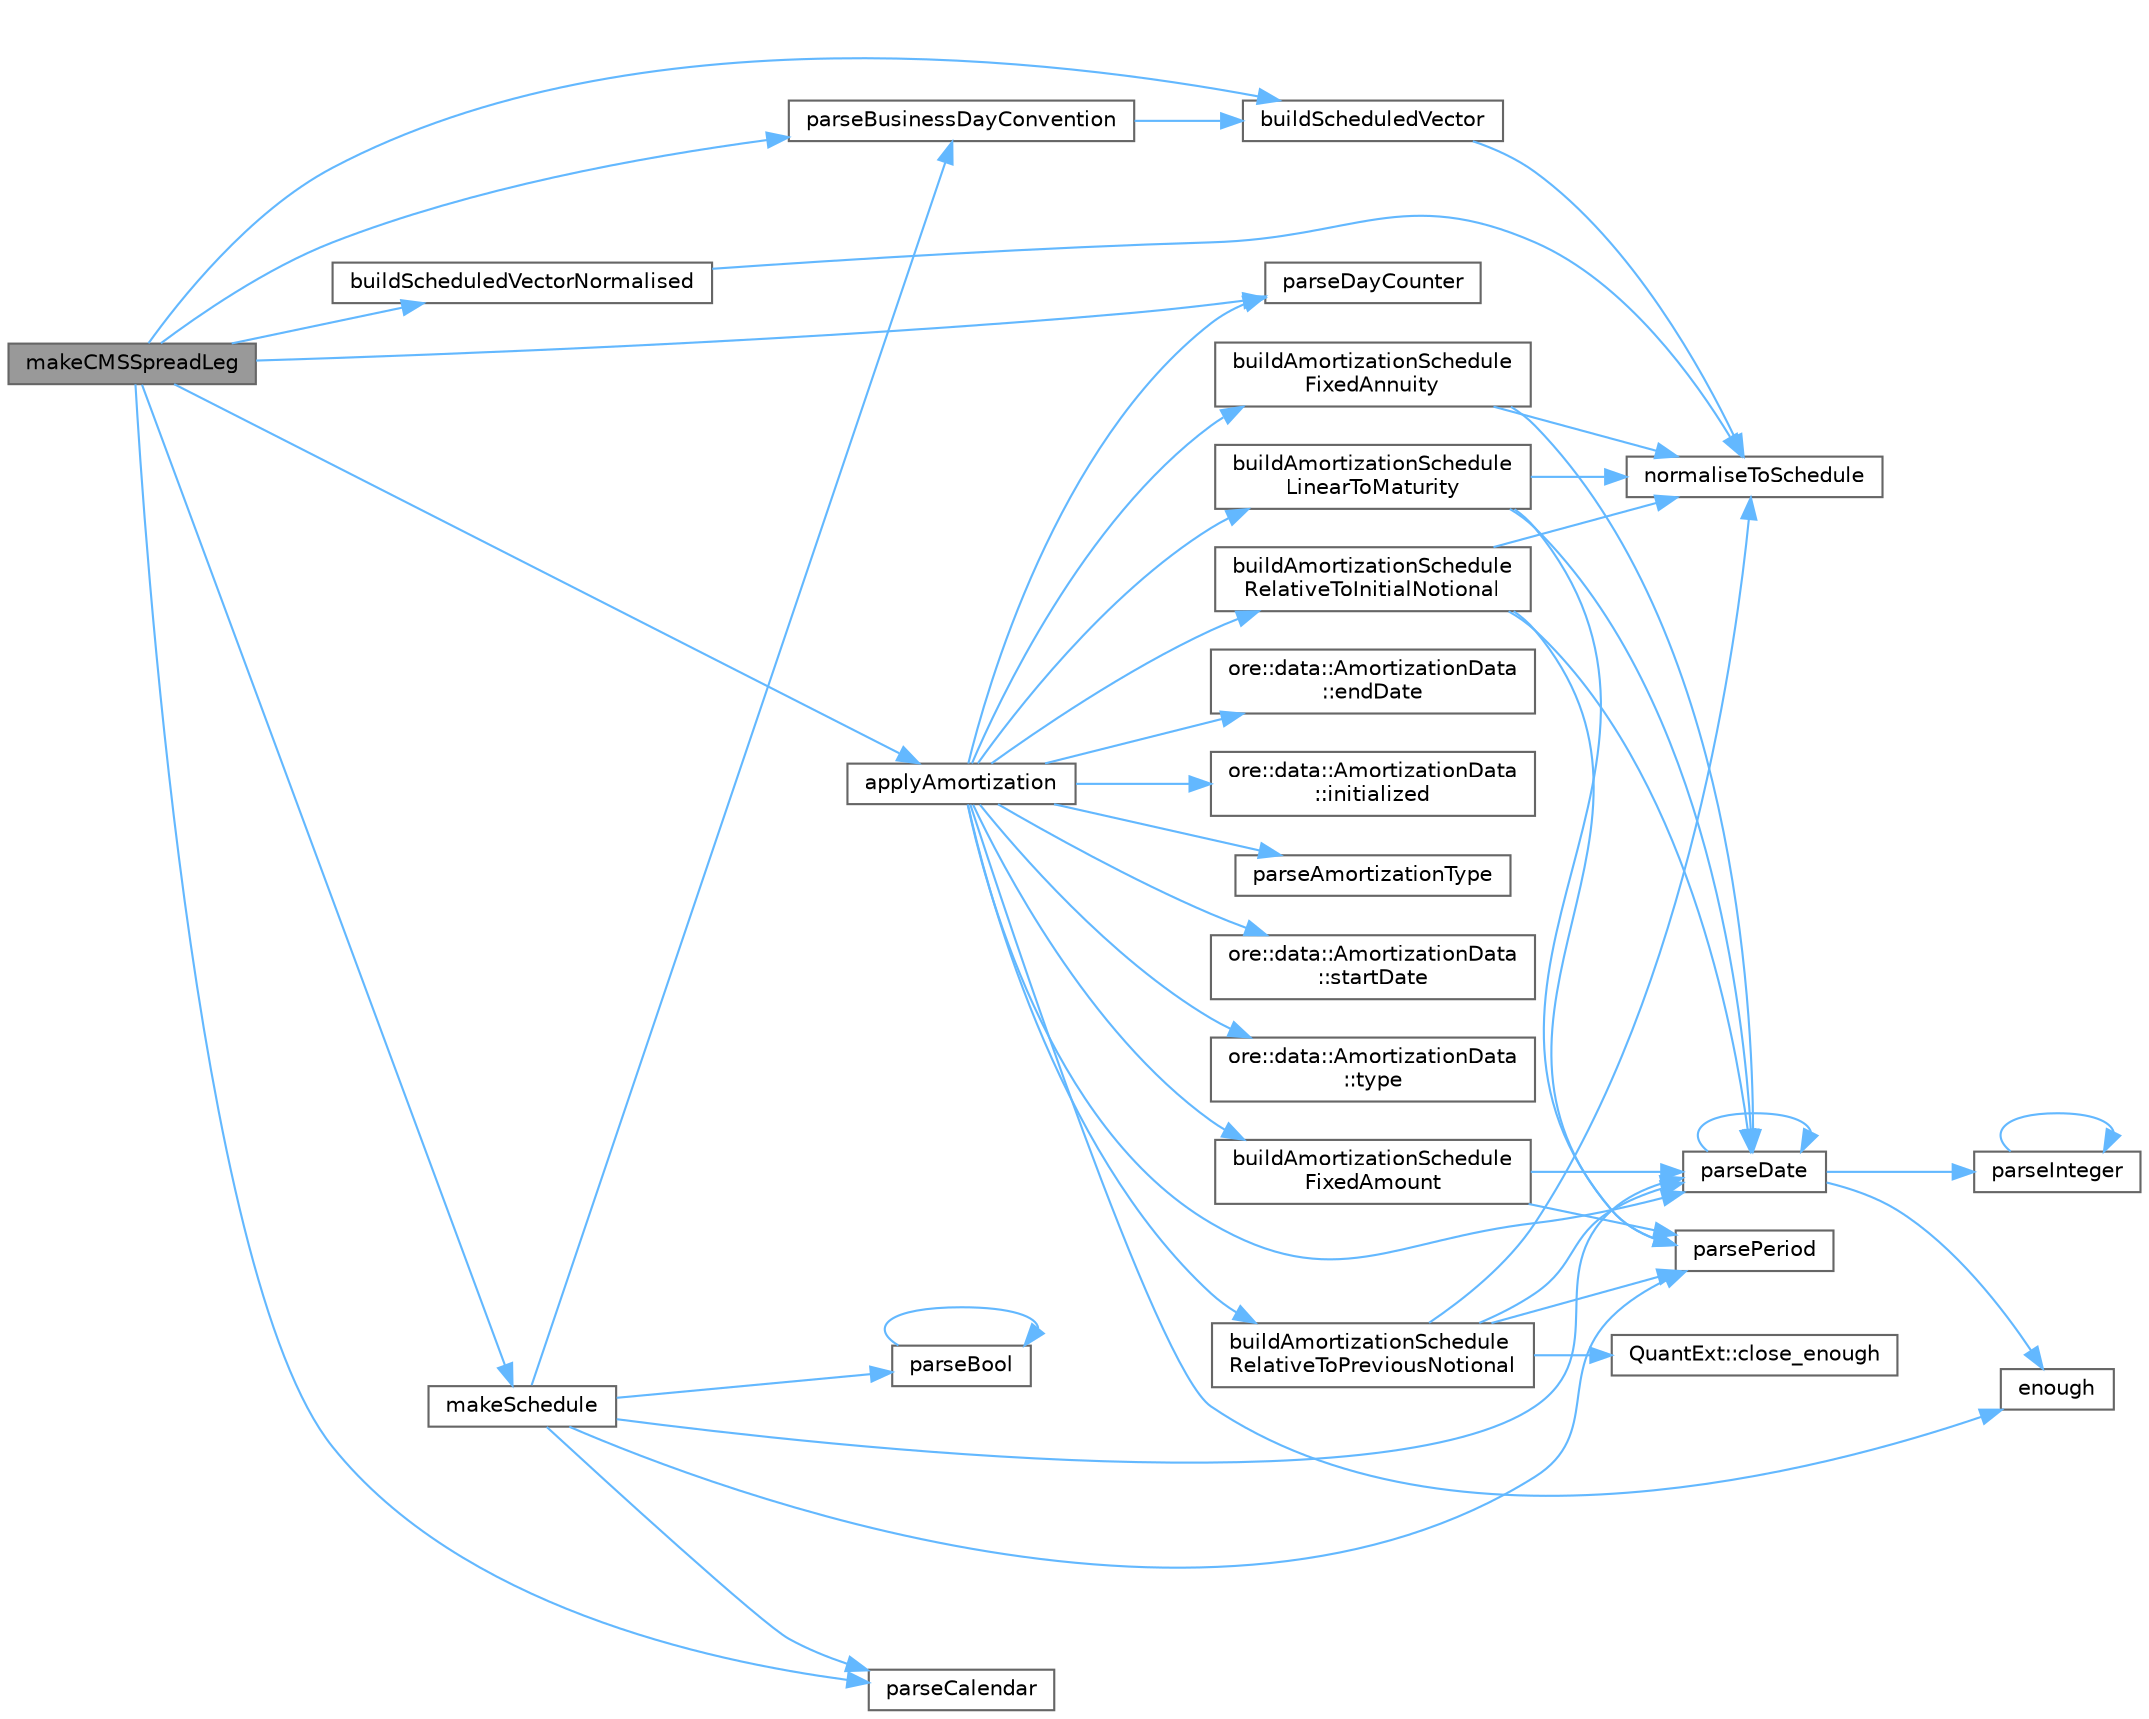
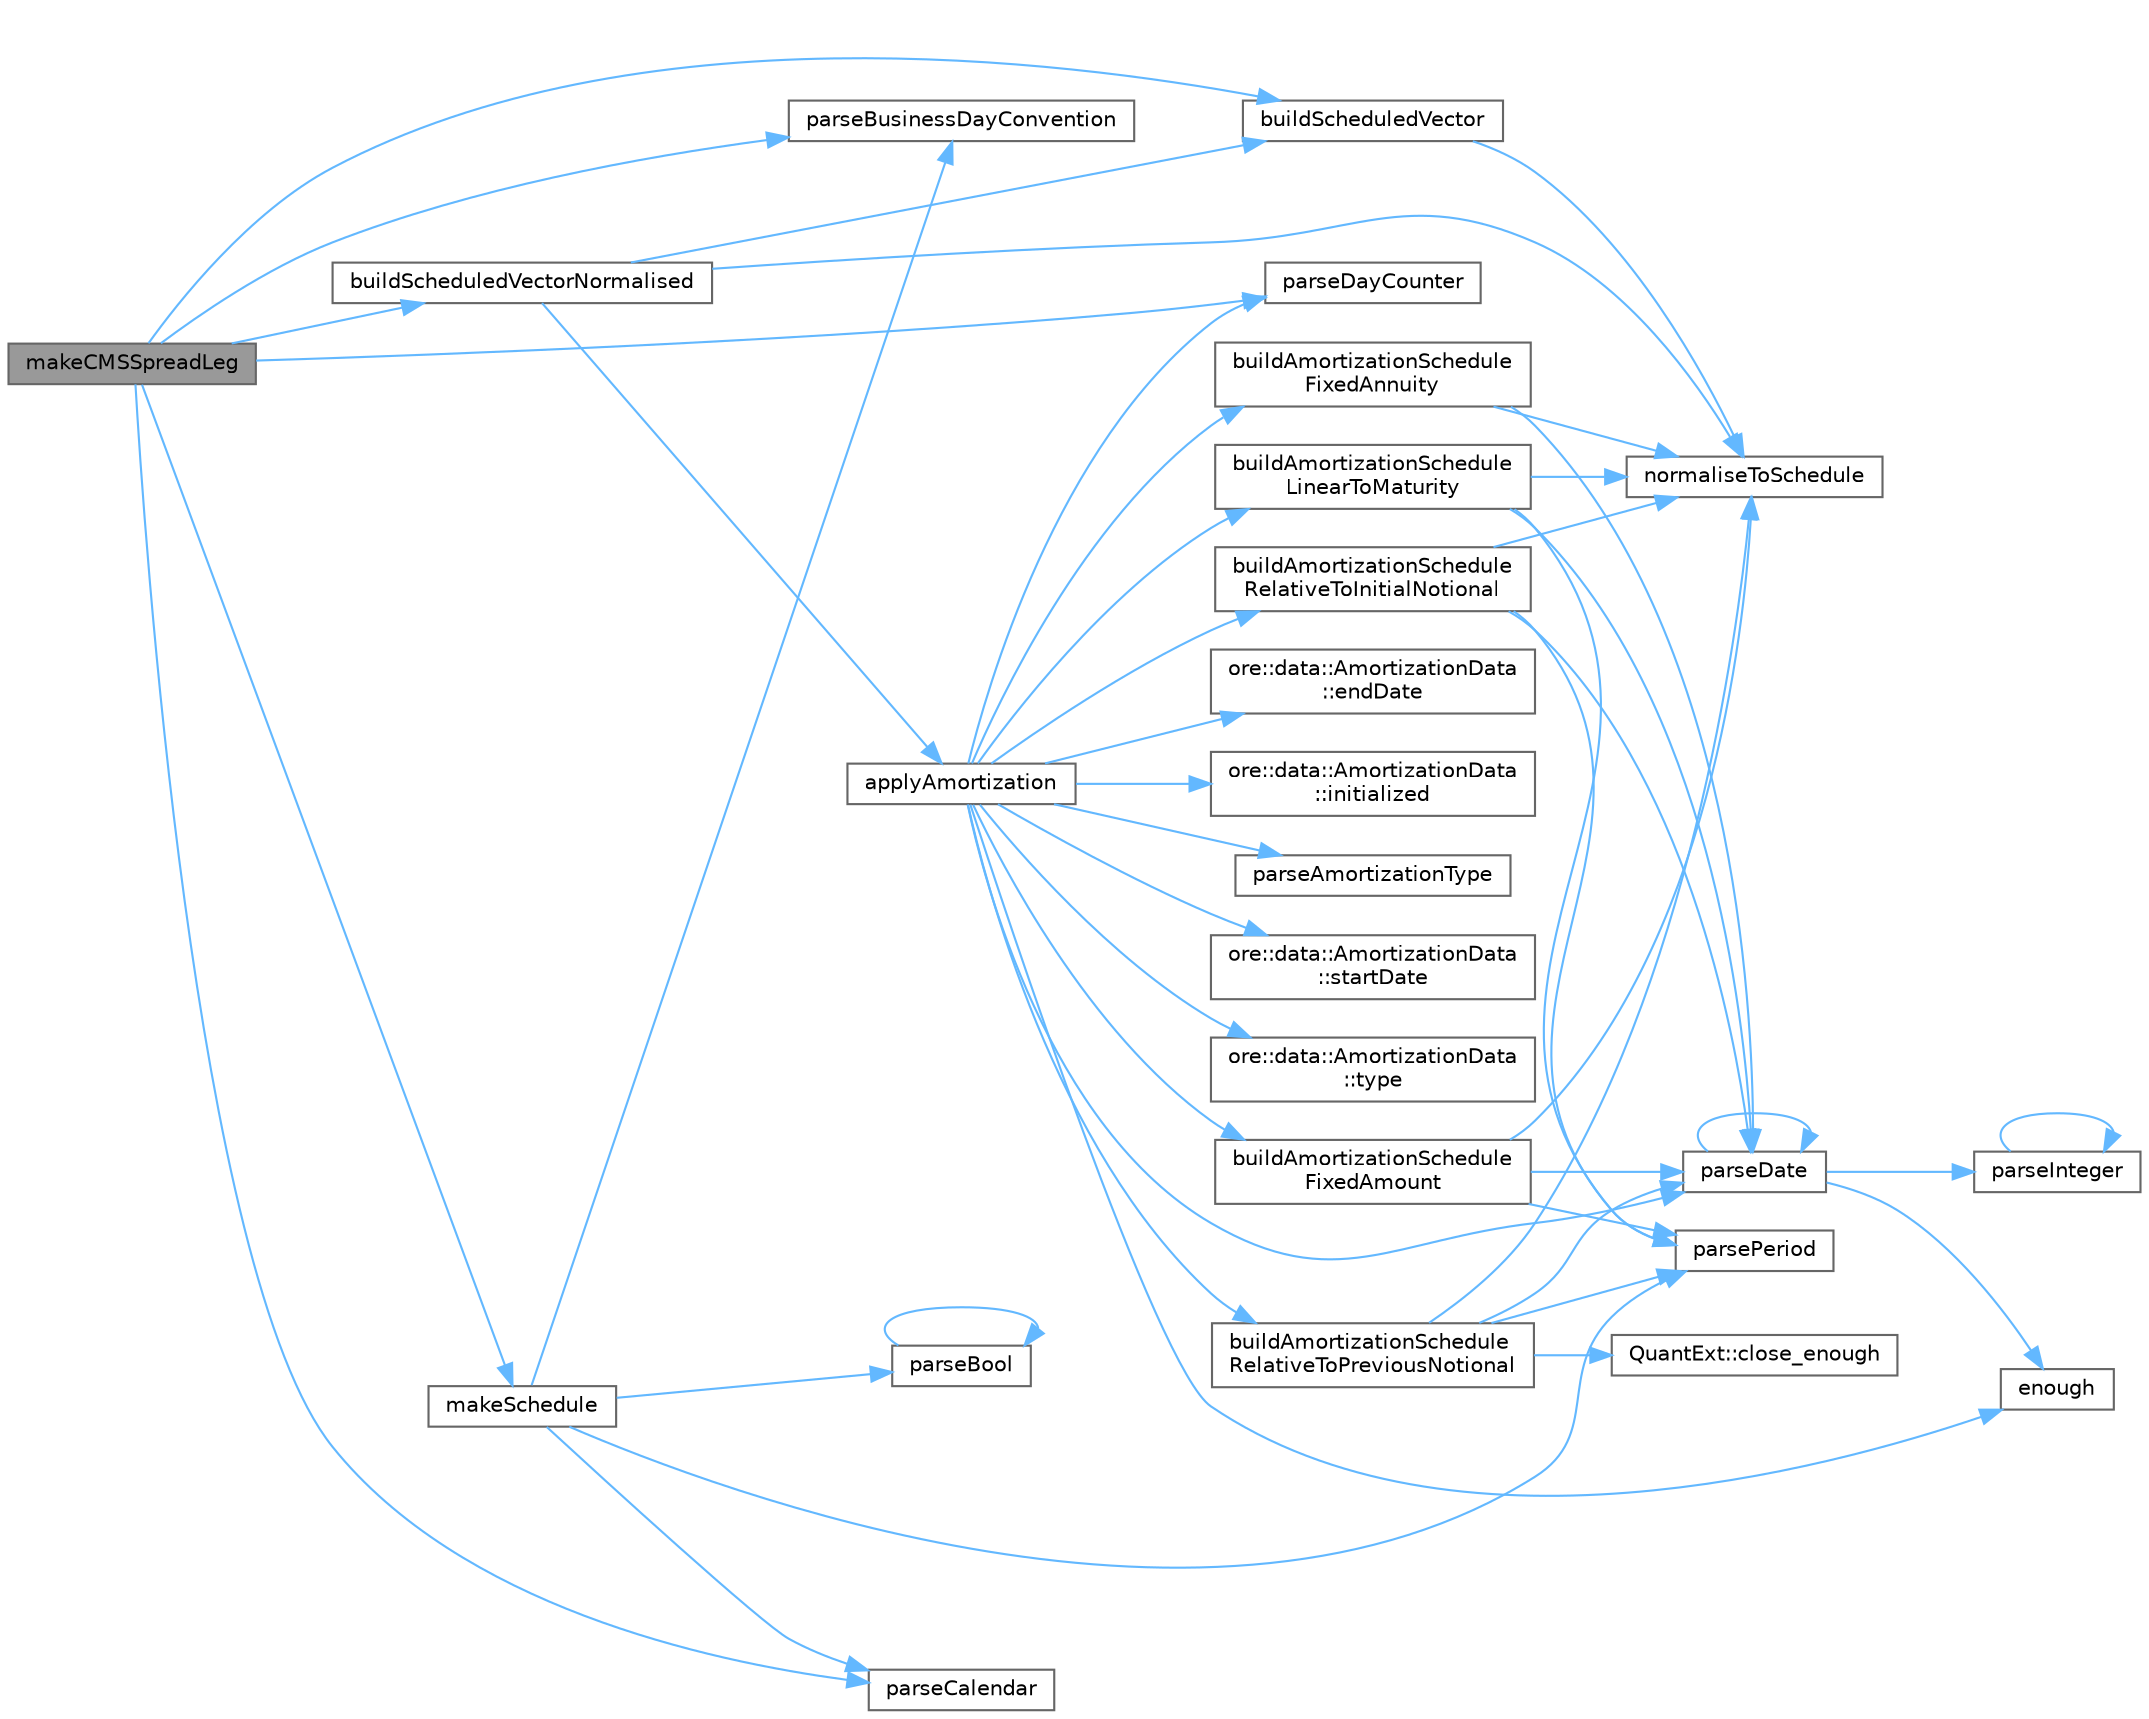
edge "parseBusinessDayConvention" -> "buildScheduledVector": now "buildScheduledVectorNormalised" -> "buildScheduledVector"
edge "makeCMSSpreadLeg" -> "applyAmortization": now "buildScheduledVectorNormalised" -> "applyAmortization"
edge "buildAmortizationSchedule FixedAmount" -> "normaliseToSchedule": added
edge "makeSchedule" -> "parseDate": removed
